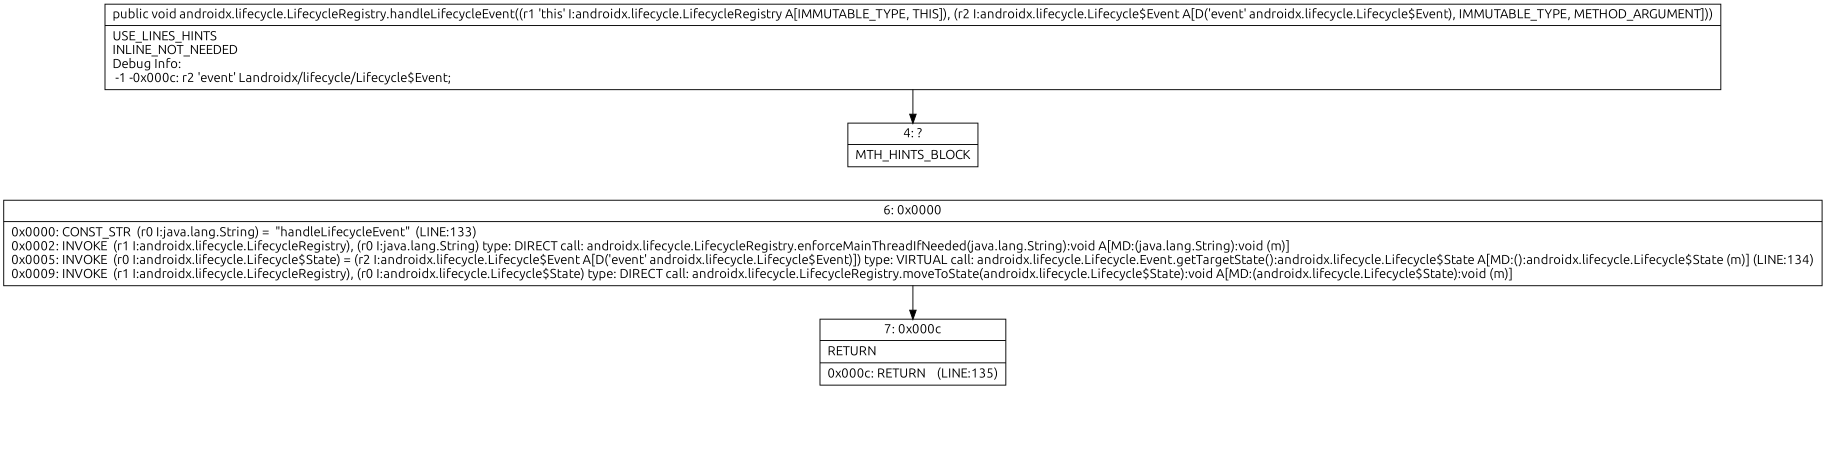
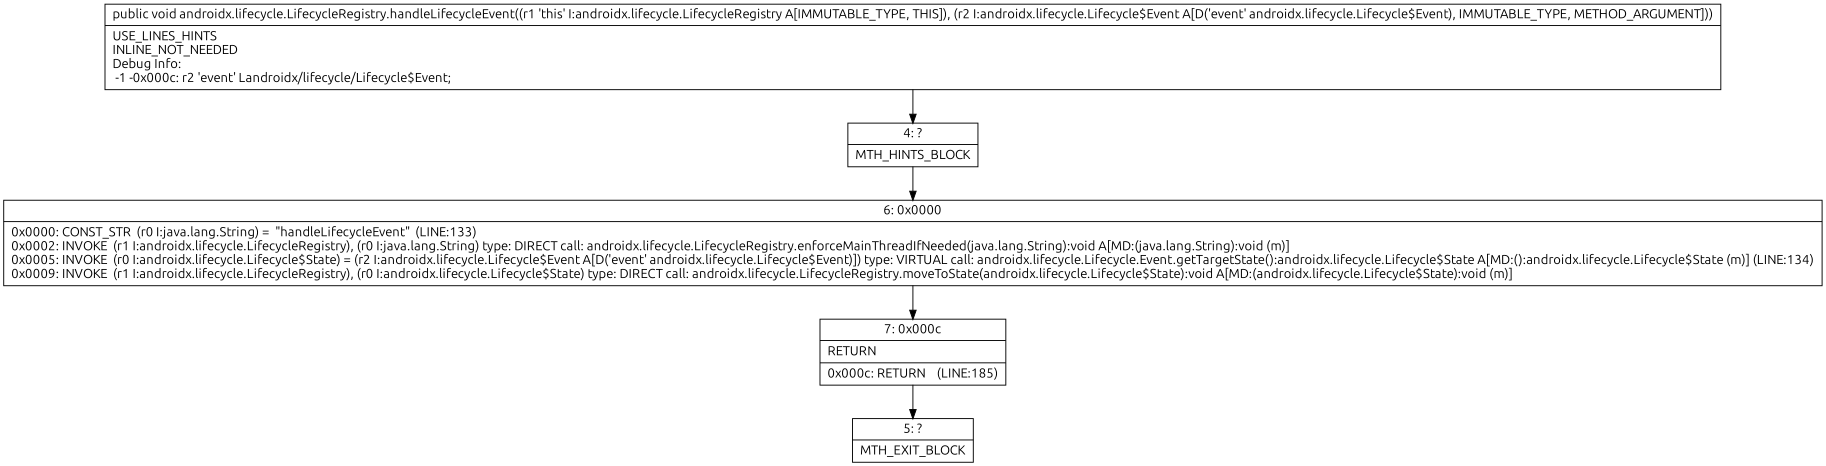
edge "4: ?" -> "6: 0x0000": added
node "7: 0x000c": text "0x000c: RETURN    (LINE:135)" -> "0x000c: RETURN    (LINE:185)"
node "5: ?": added
